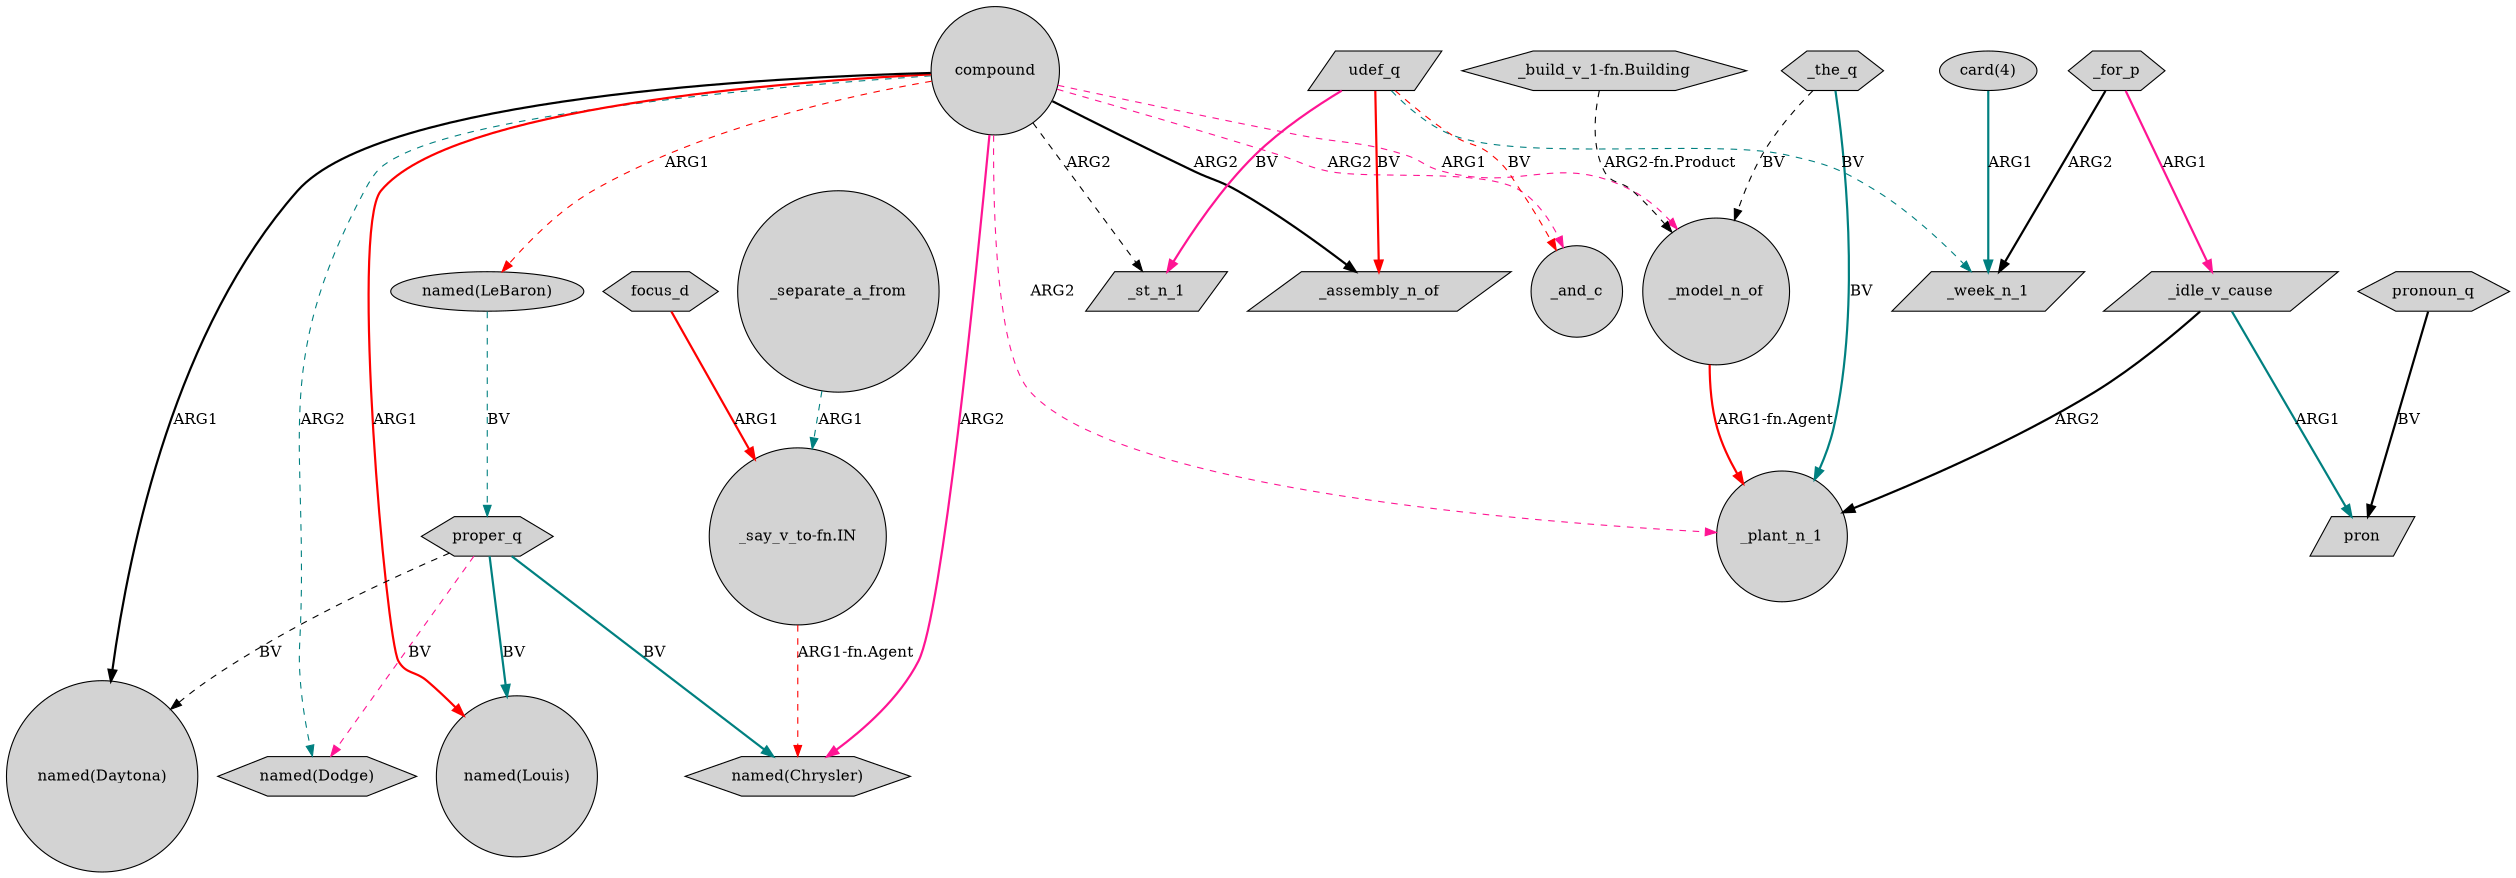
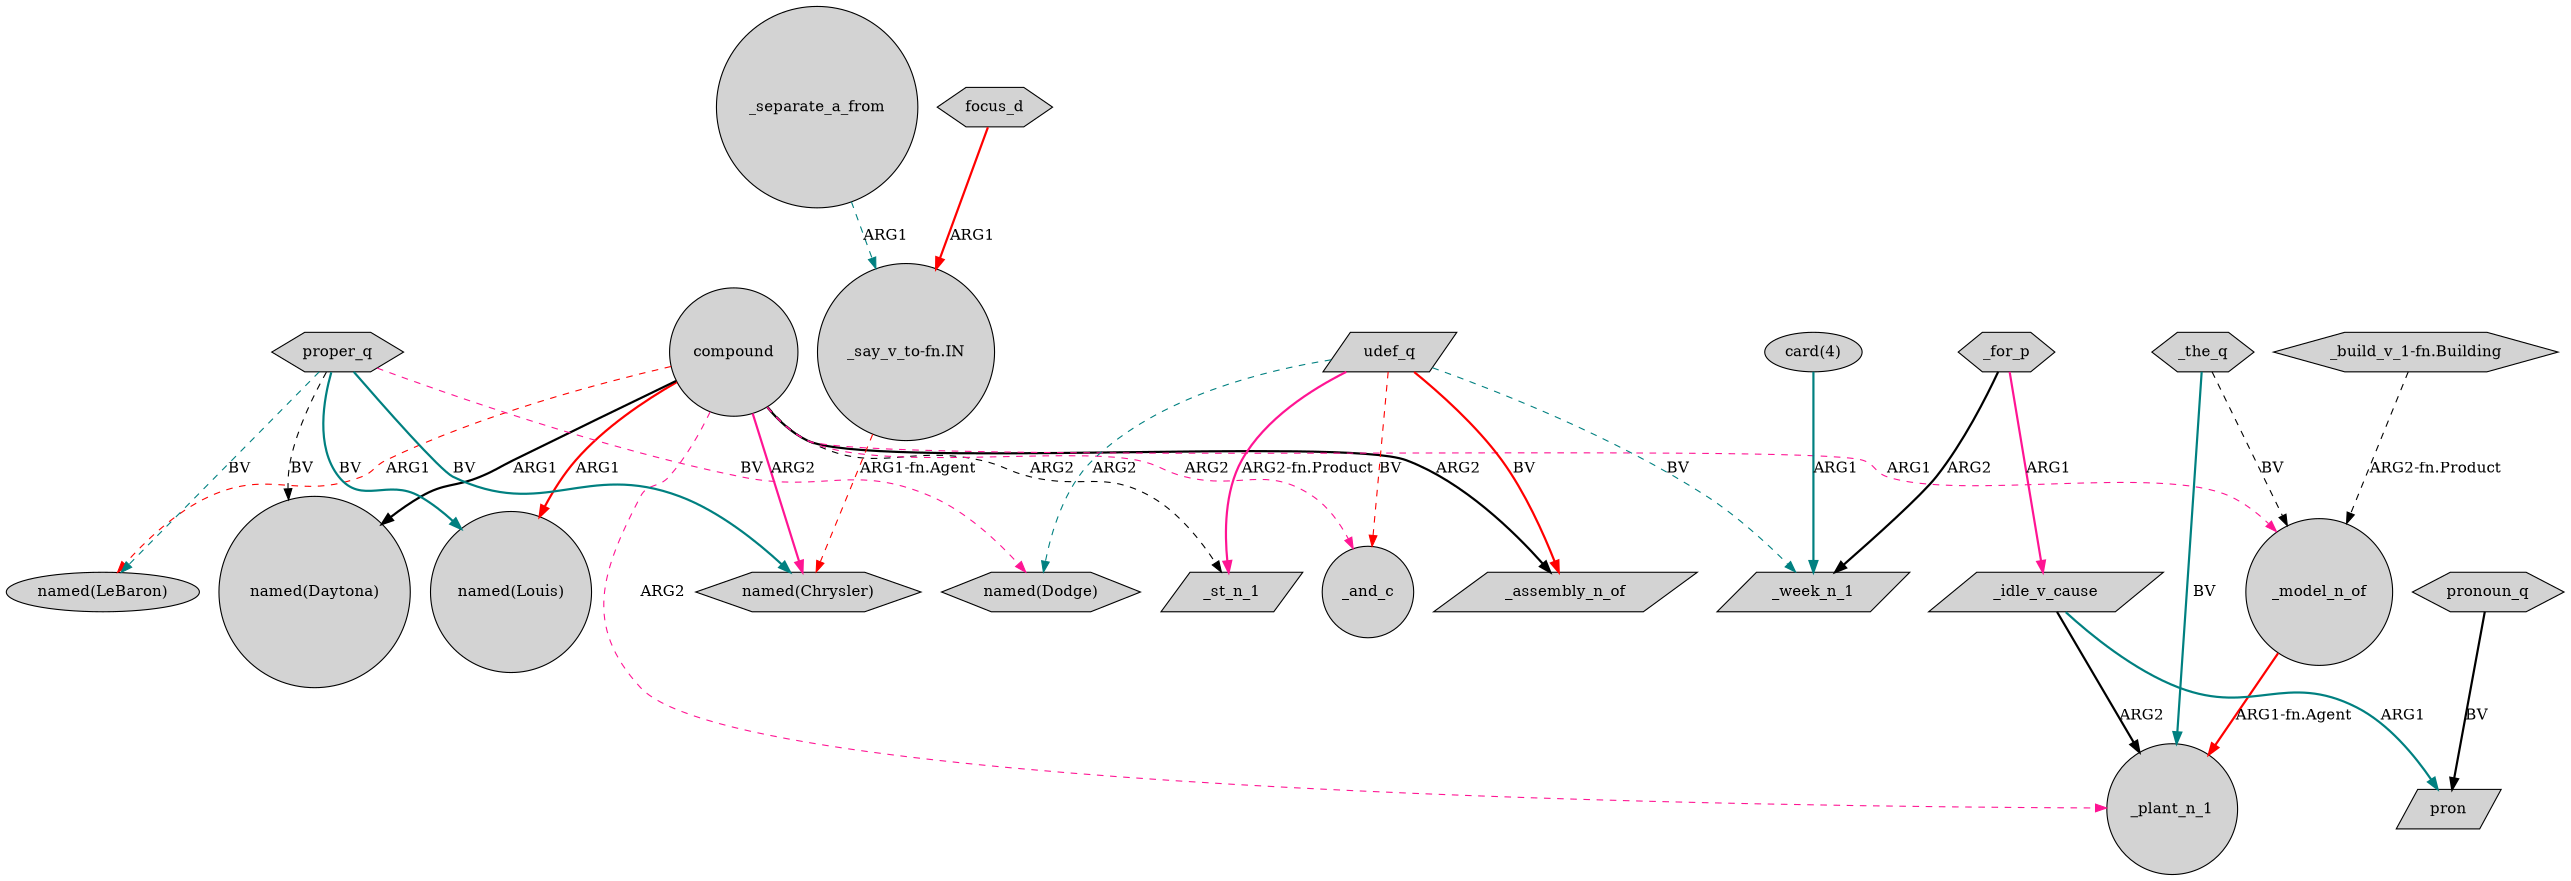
edge "udef_q" -> "_st_n_1": label "BV" -> "ARG2-fn.Product"
edge "compound" -> "named(Dodge)": now "udef_q" -> "named(Dodge)"
edge "named(LeBaron)" -> "proper_q": reversed
